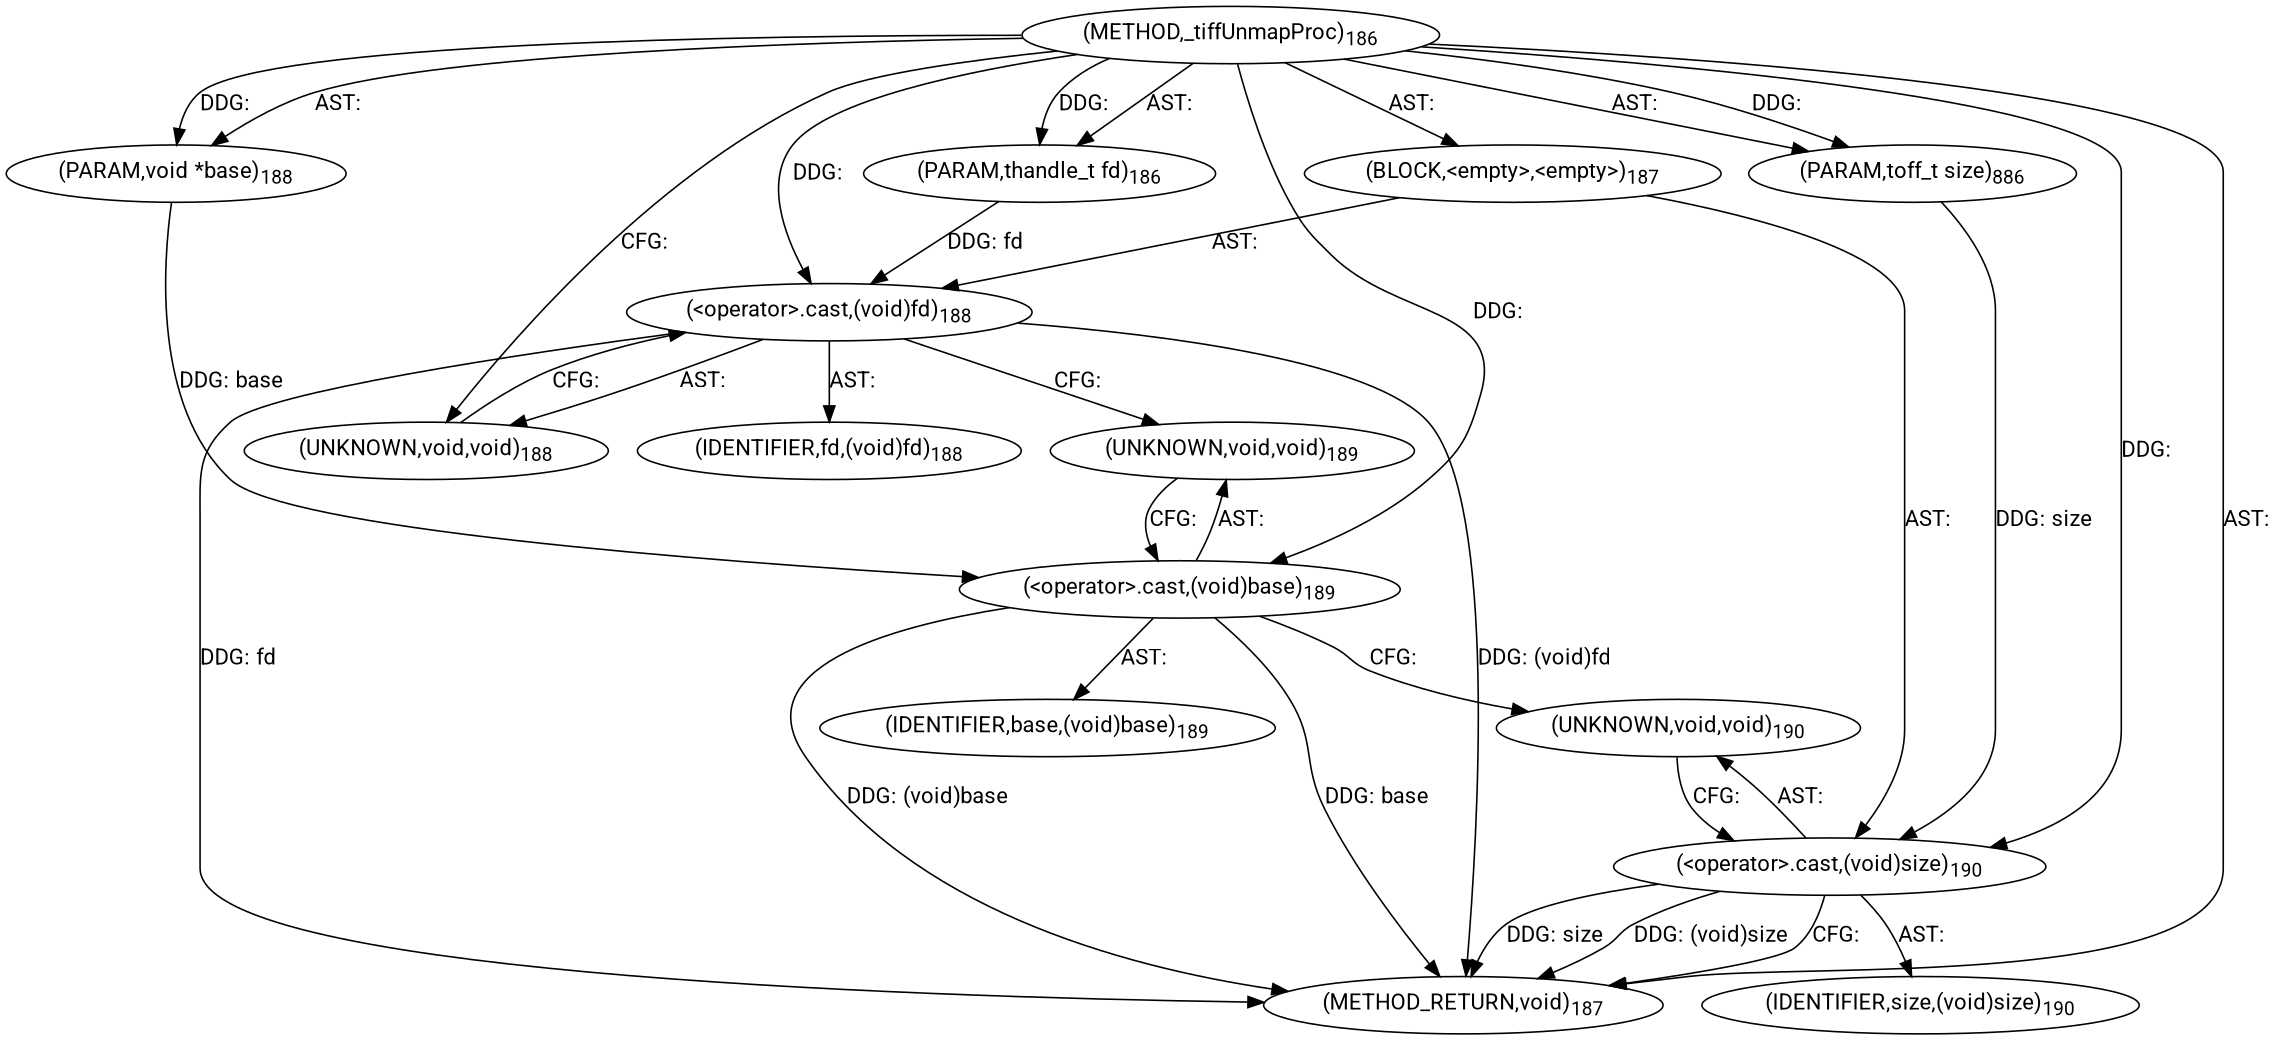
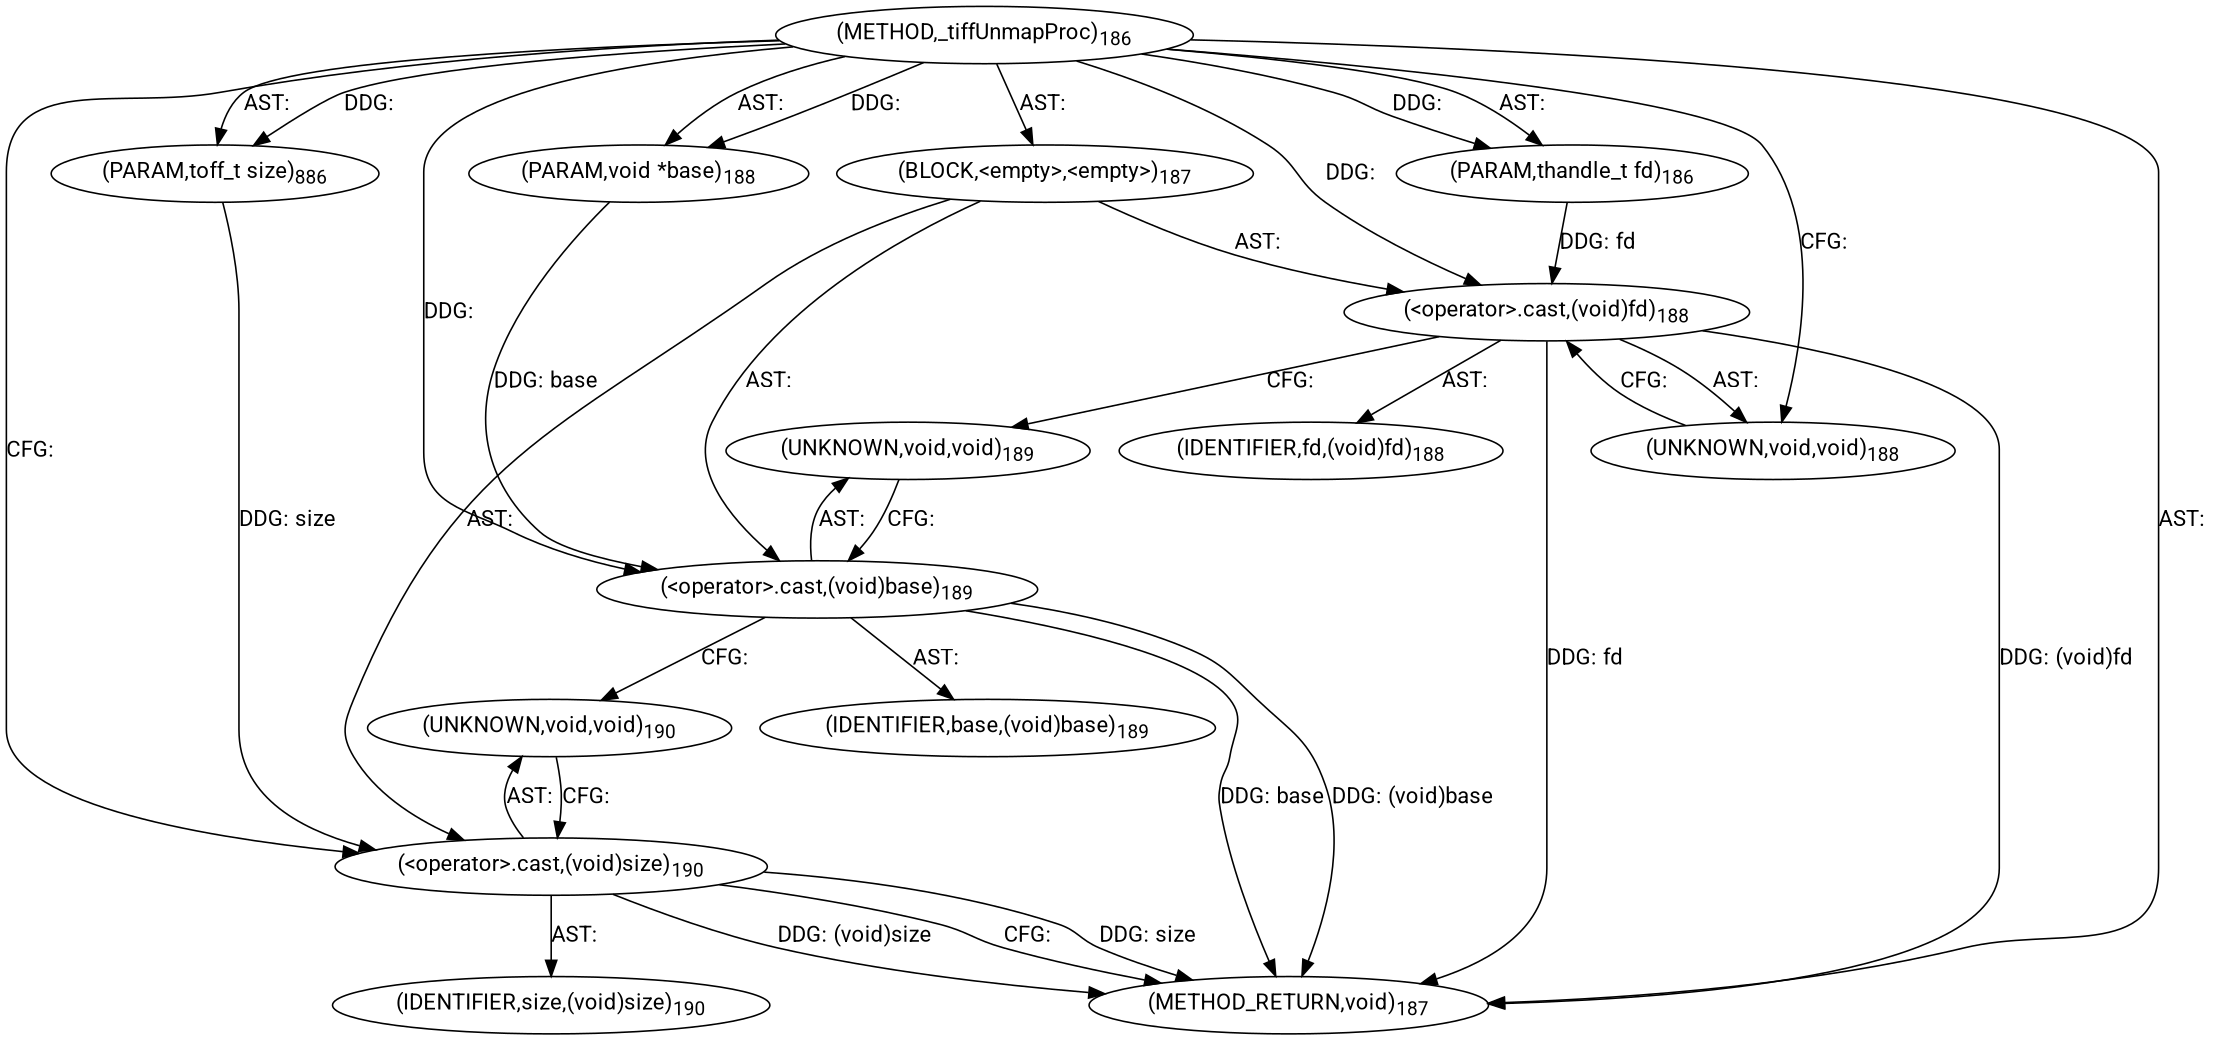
edge "(BLOCK,<empty>,<empty>)" -> "(<operator>.cast,(void)base)": added, label "AST:"
edge "(METHOD,_tiffUnmapProc)" -> "(<operator>.cast,(void)size)": label "DDG: " -> "CFG: "
